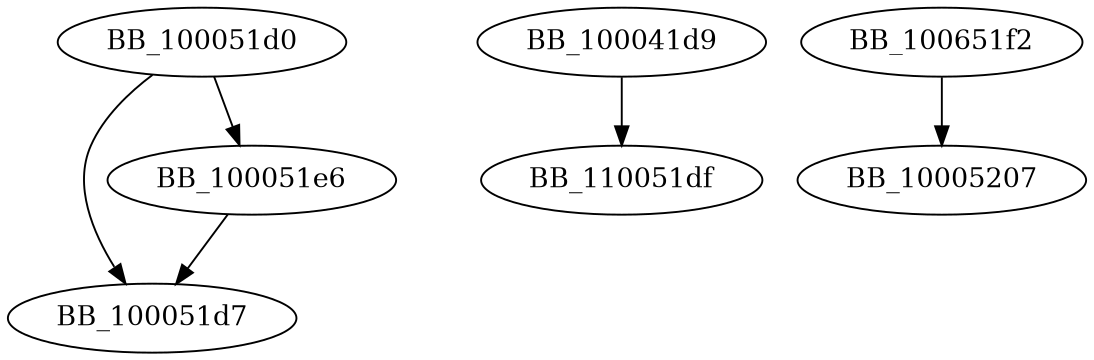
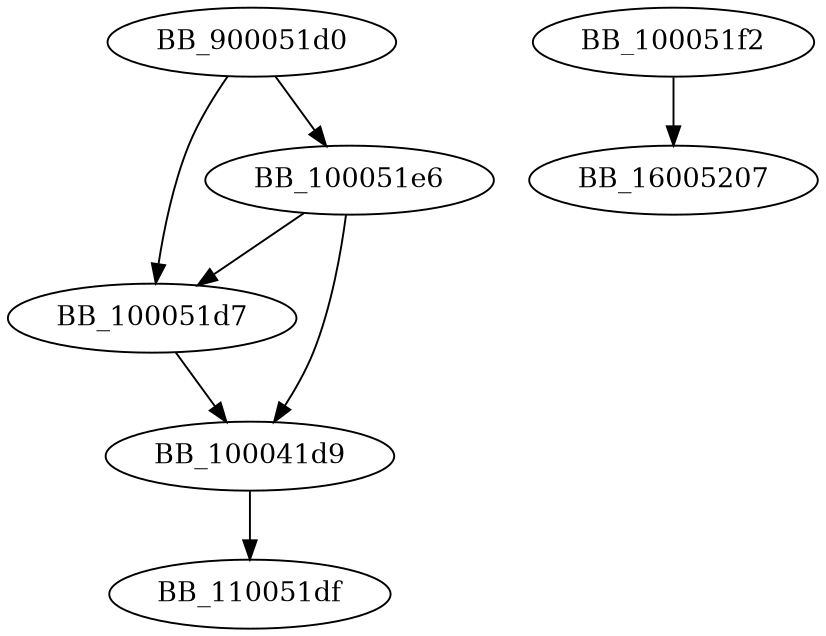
node "BB_100051d0": label "BB_100051d0" -> "BB_900051d0"
node "BB_100651f2": label "BB_100651f2" -> "BB_100051f2"
node "BB_10005207": label "BB_10005207" -> "BB_16005207"
edge "BB_100051e6" -> "BB_100041d9": added
edge "BB_100051d7" -> "BB_100041d9": added
